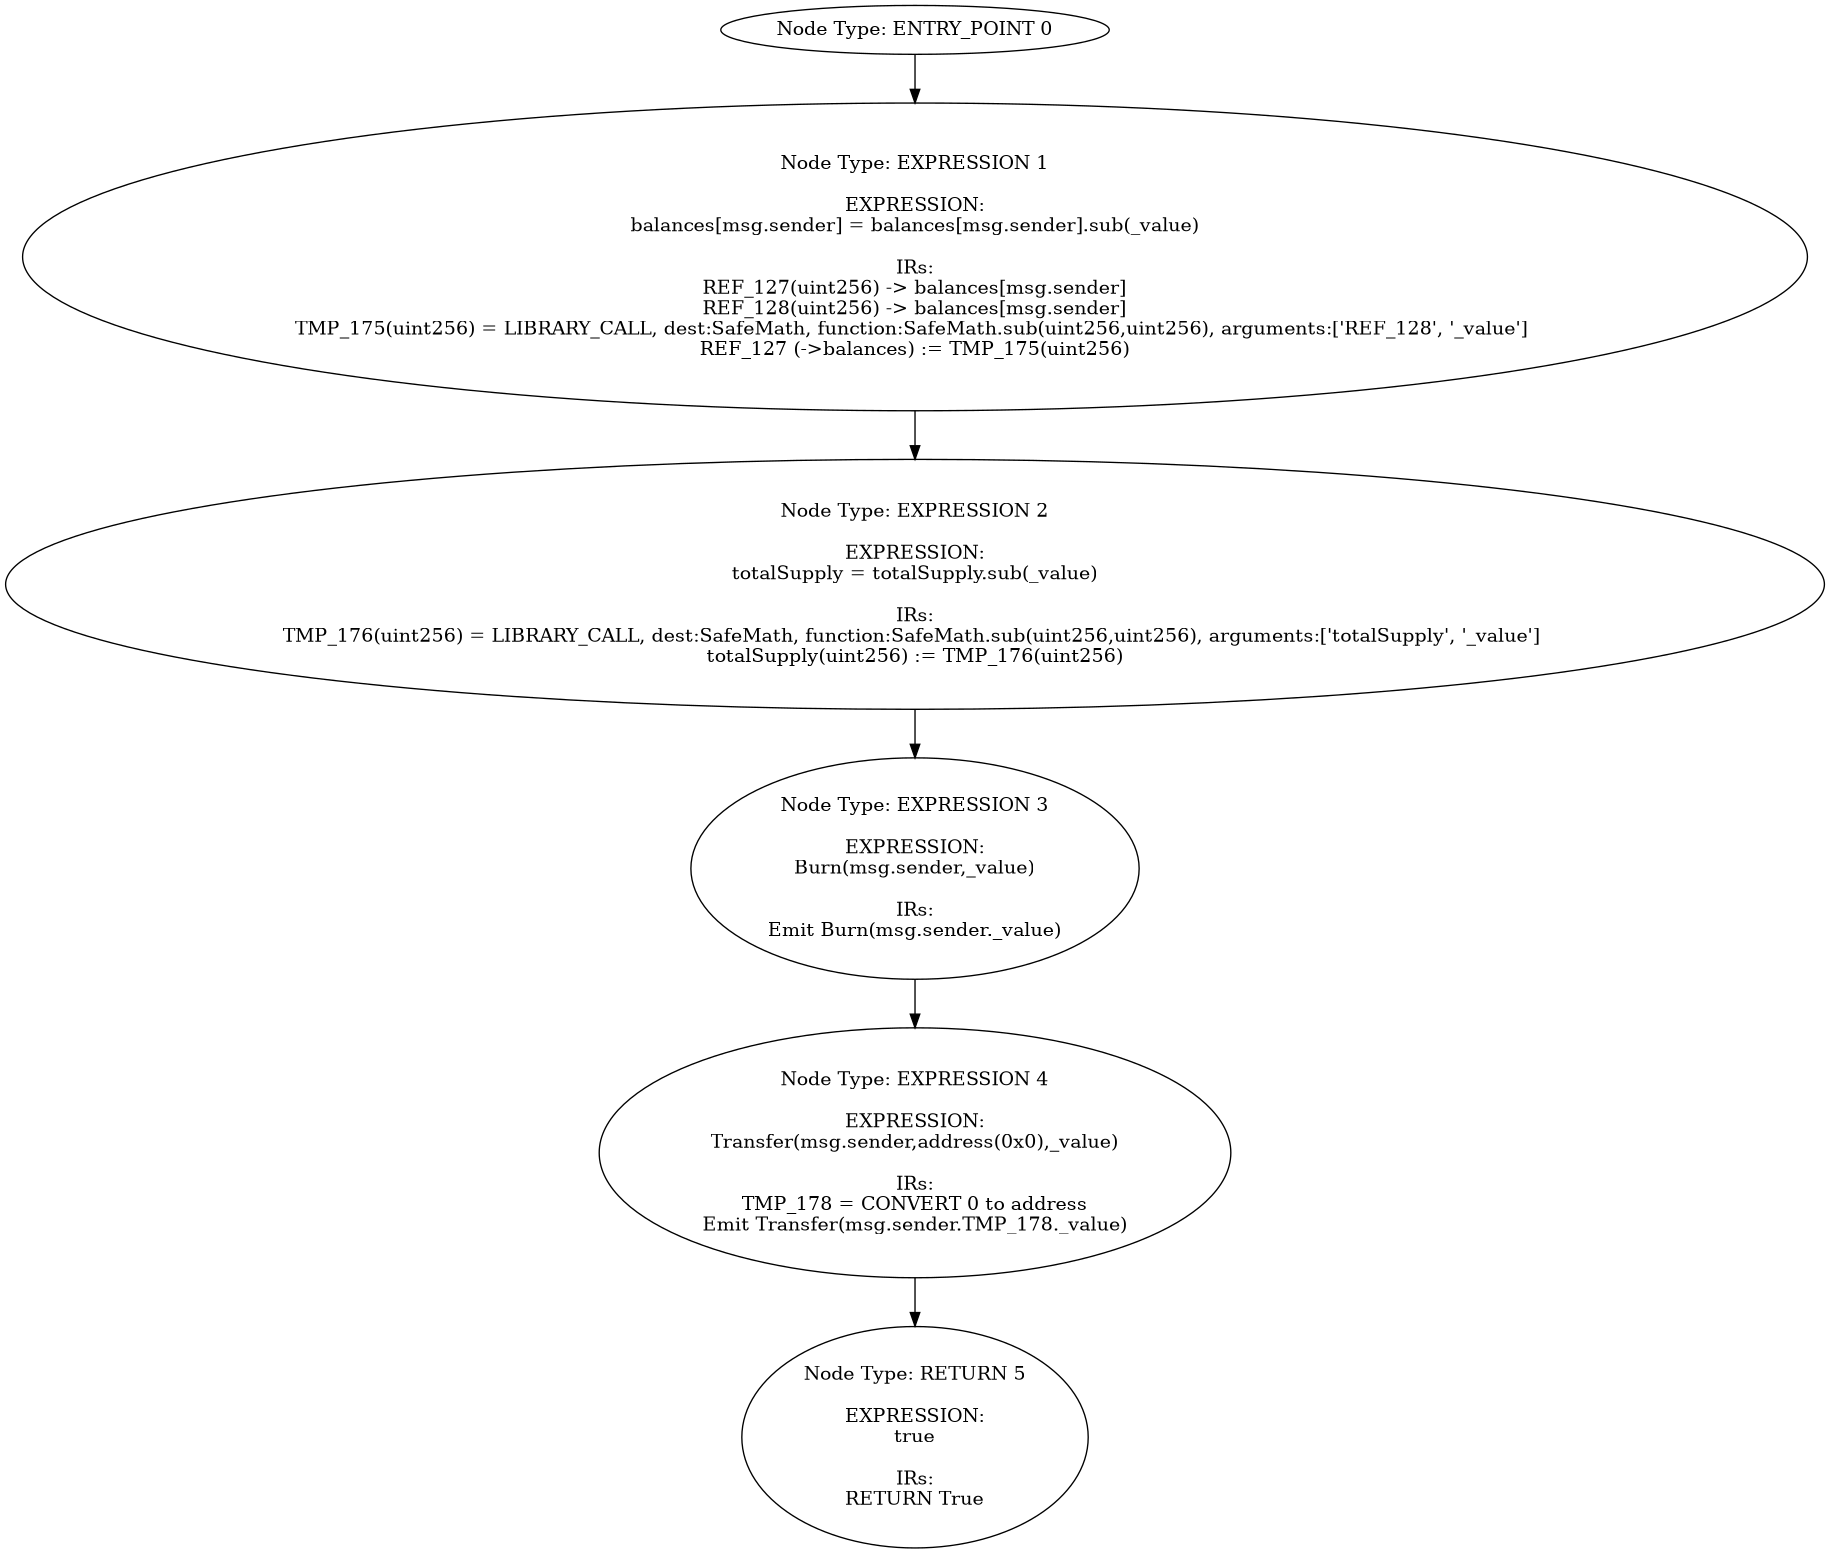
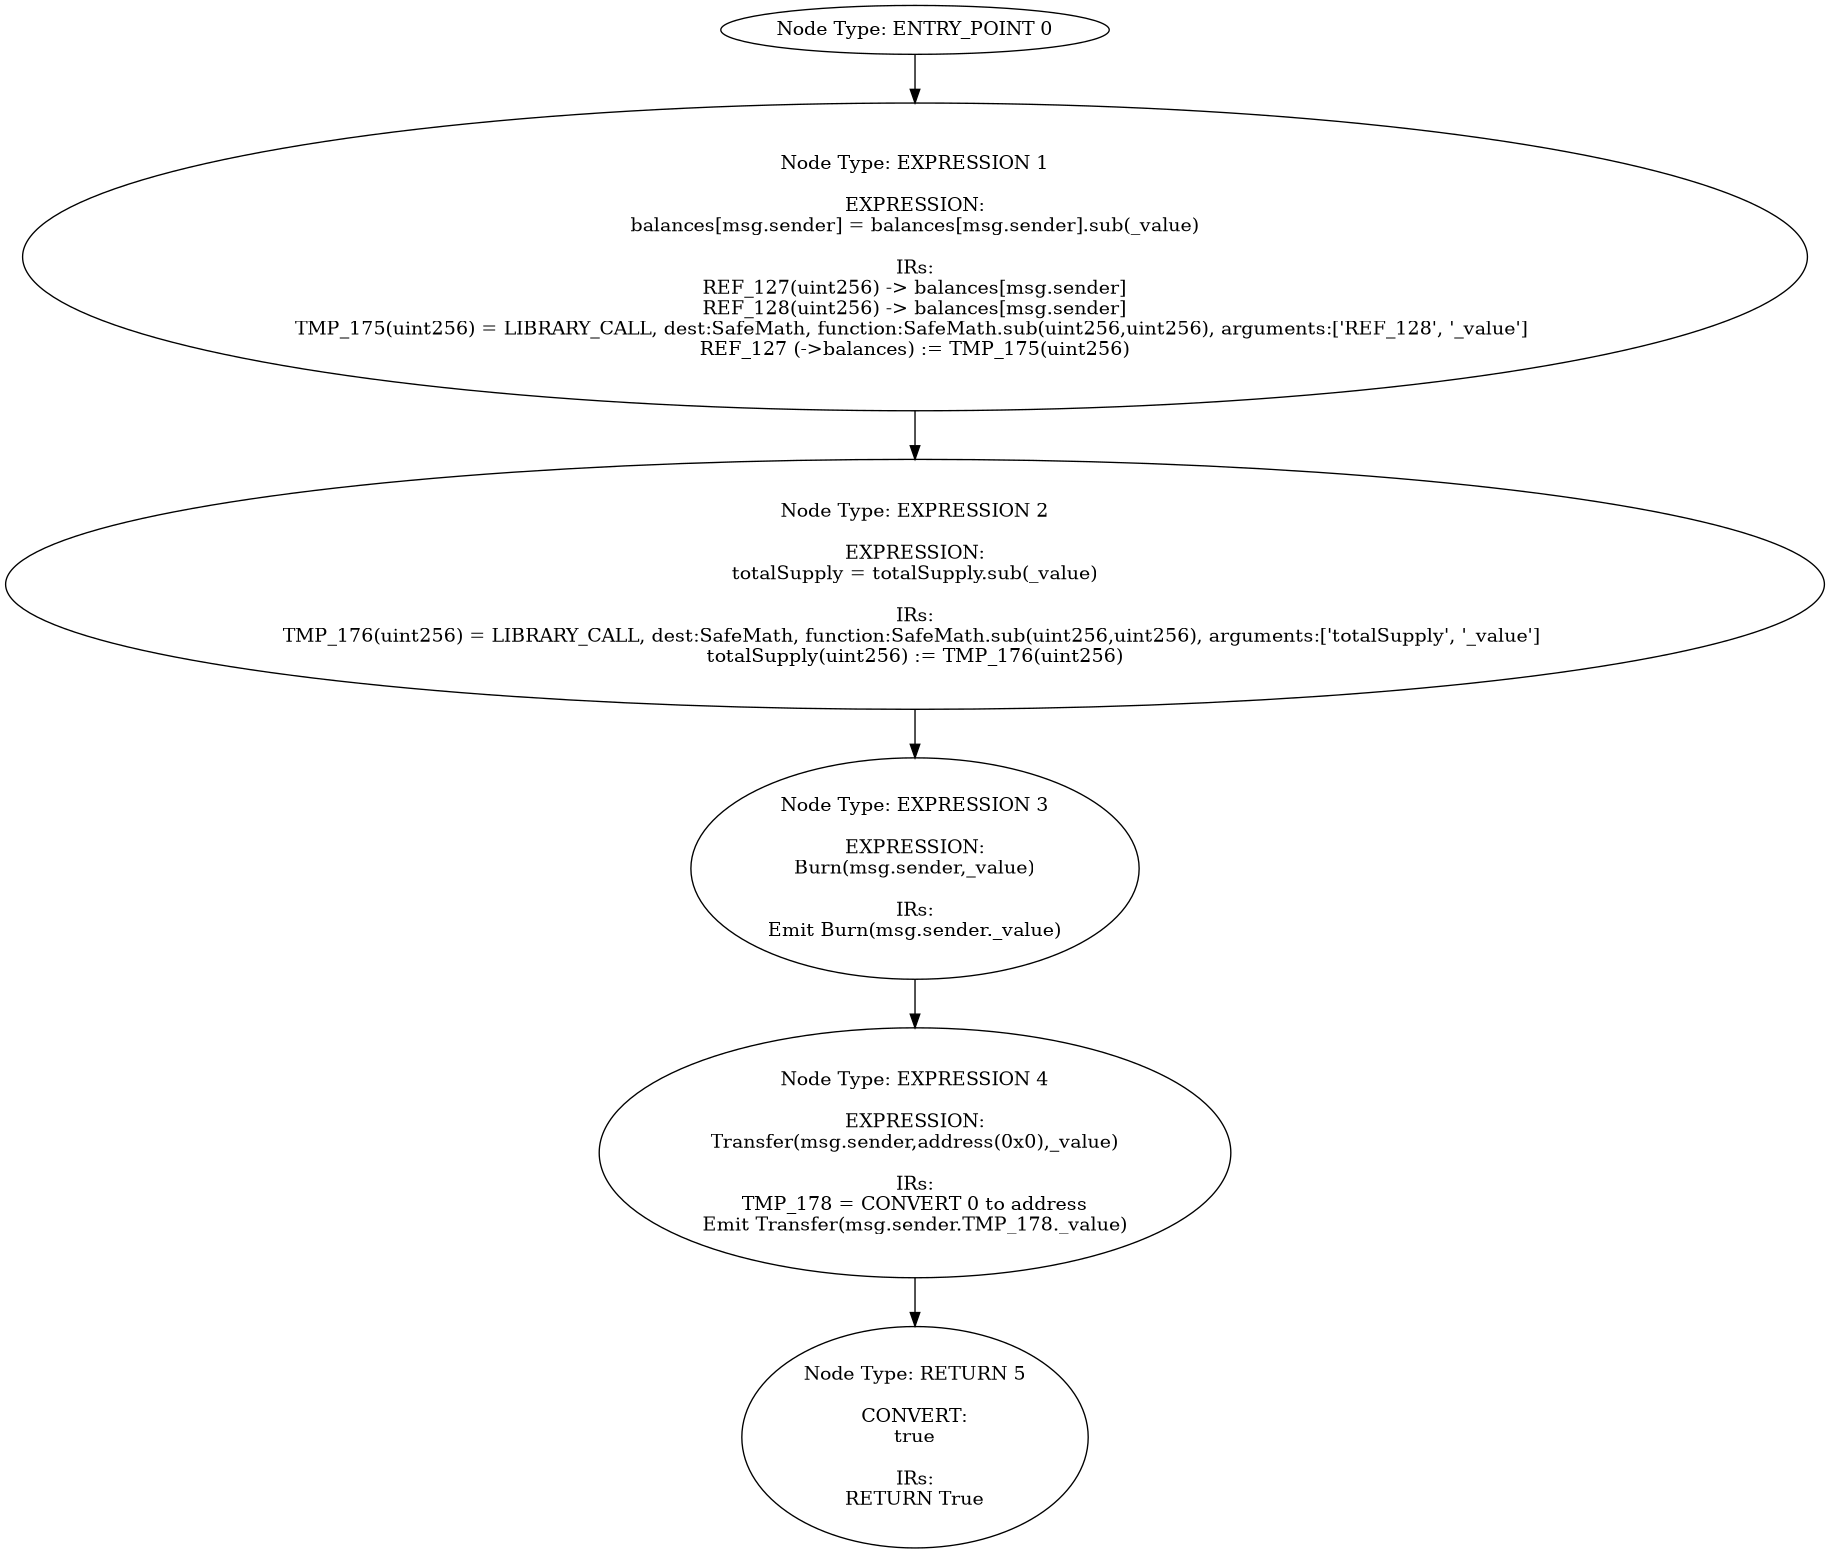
node "Node Type: RETURN 5 EXPRESSION: true IRs: RETURN True": label "Node Type: RETURN 5 EXPRESSION: true IRs: RETURN True" -> "Node Type: RETURN 5 CONVERT: true IRs: RETURN True"
